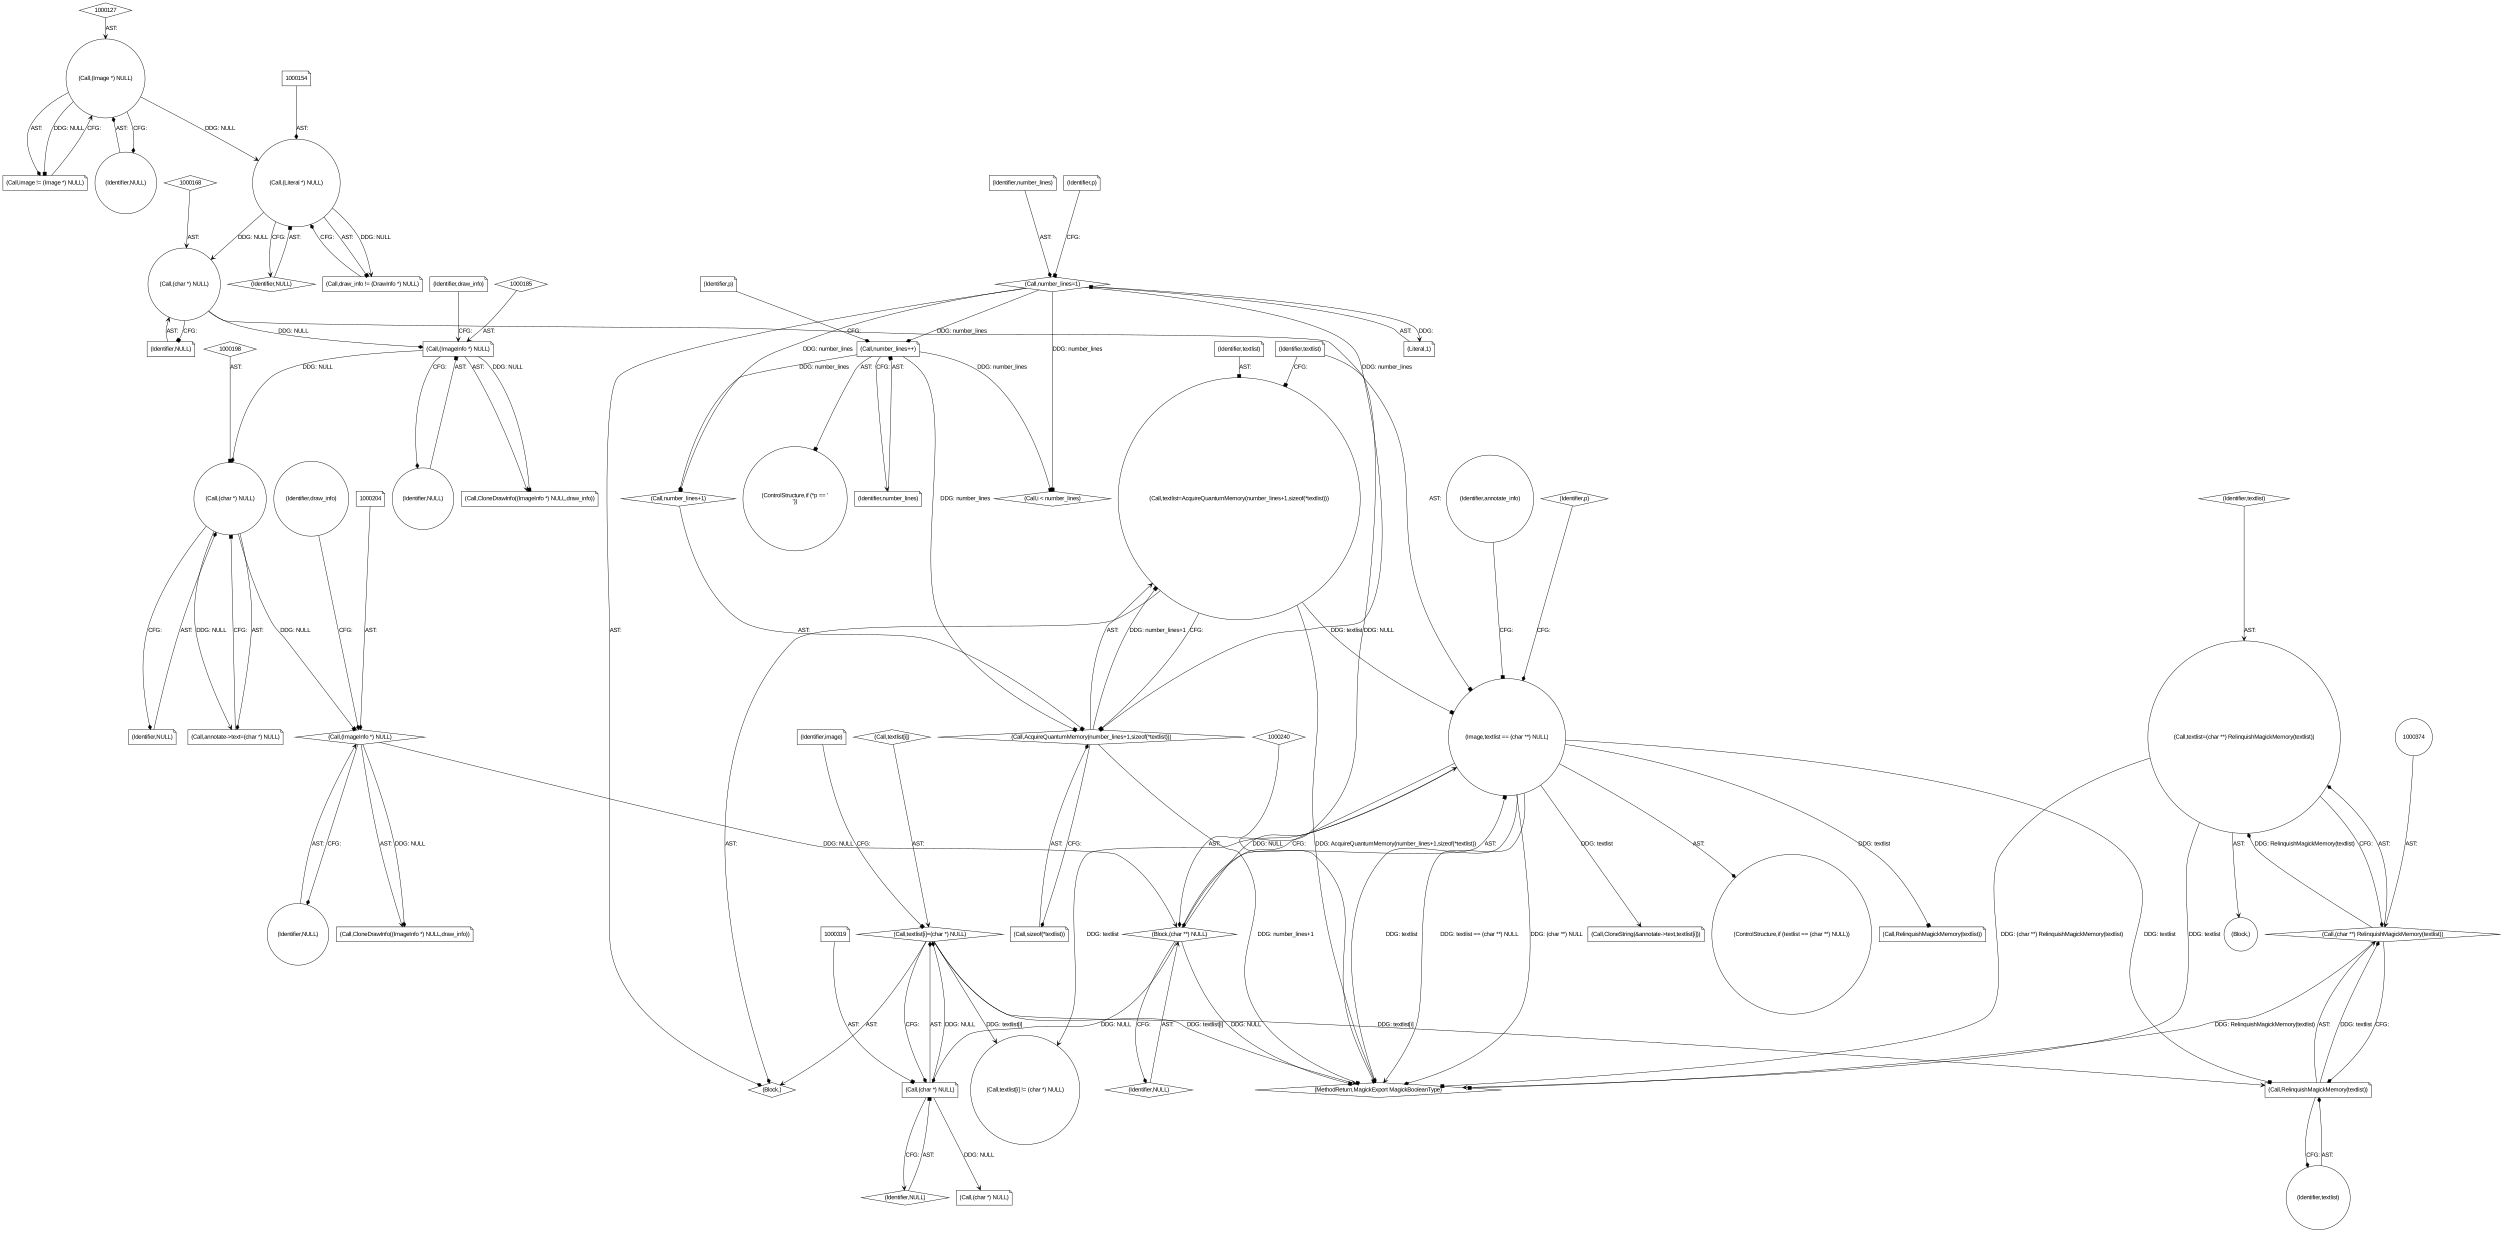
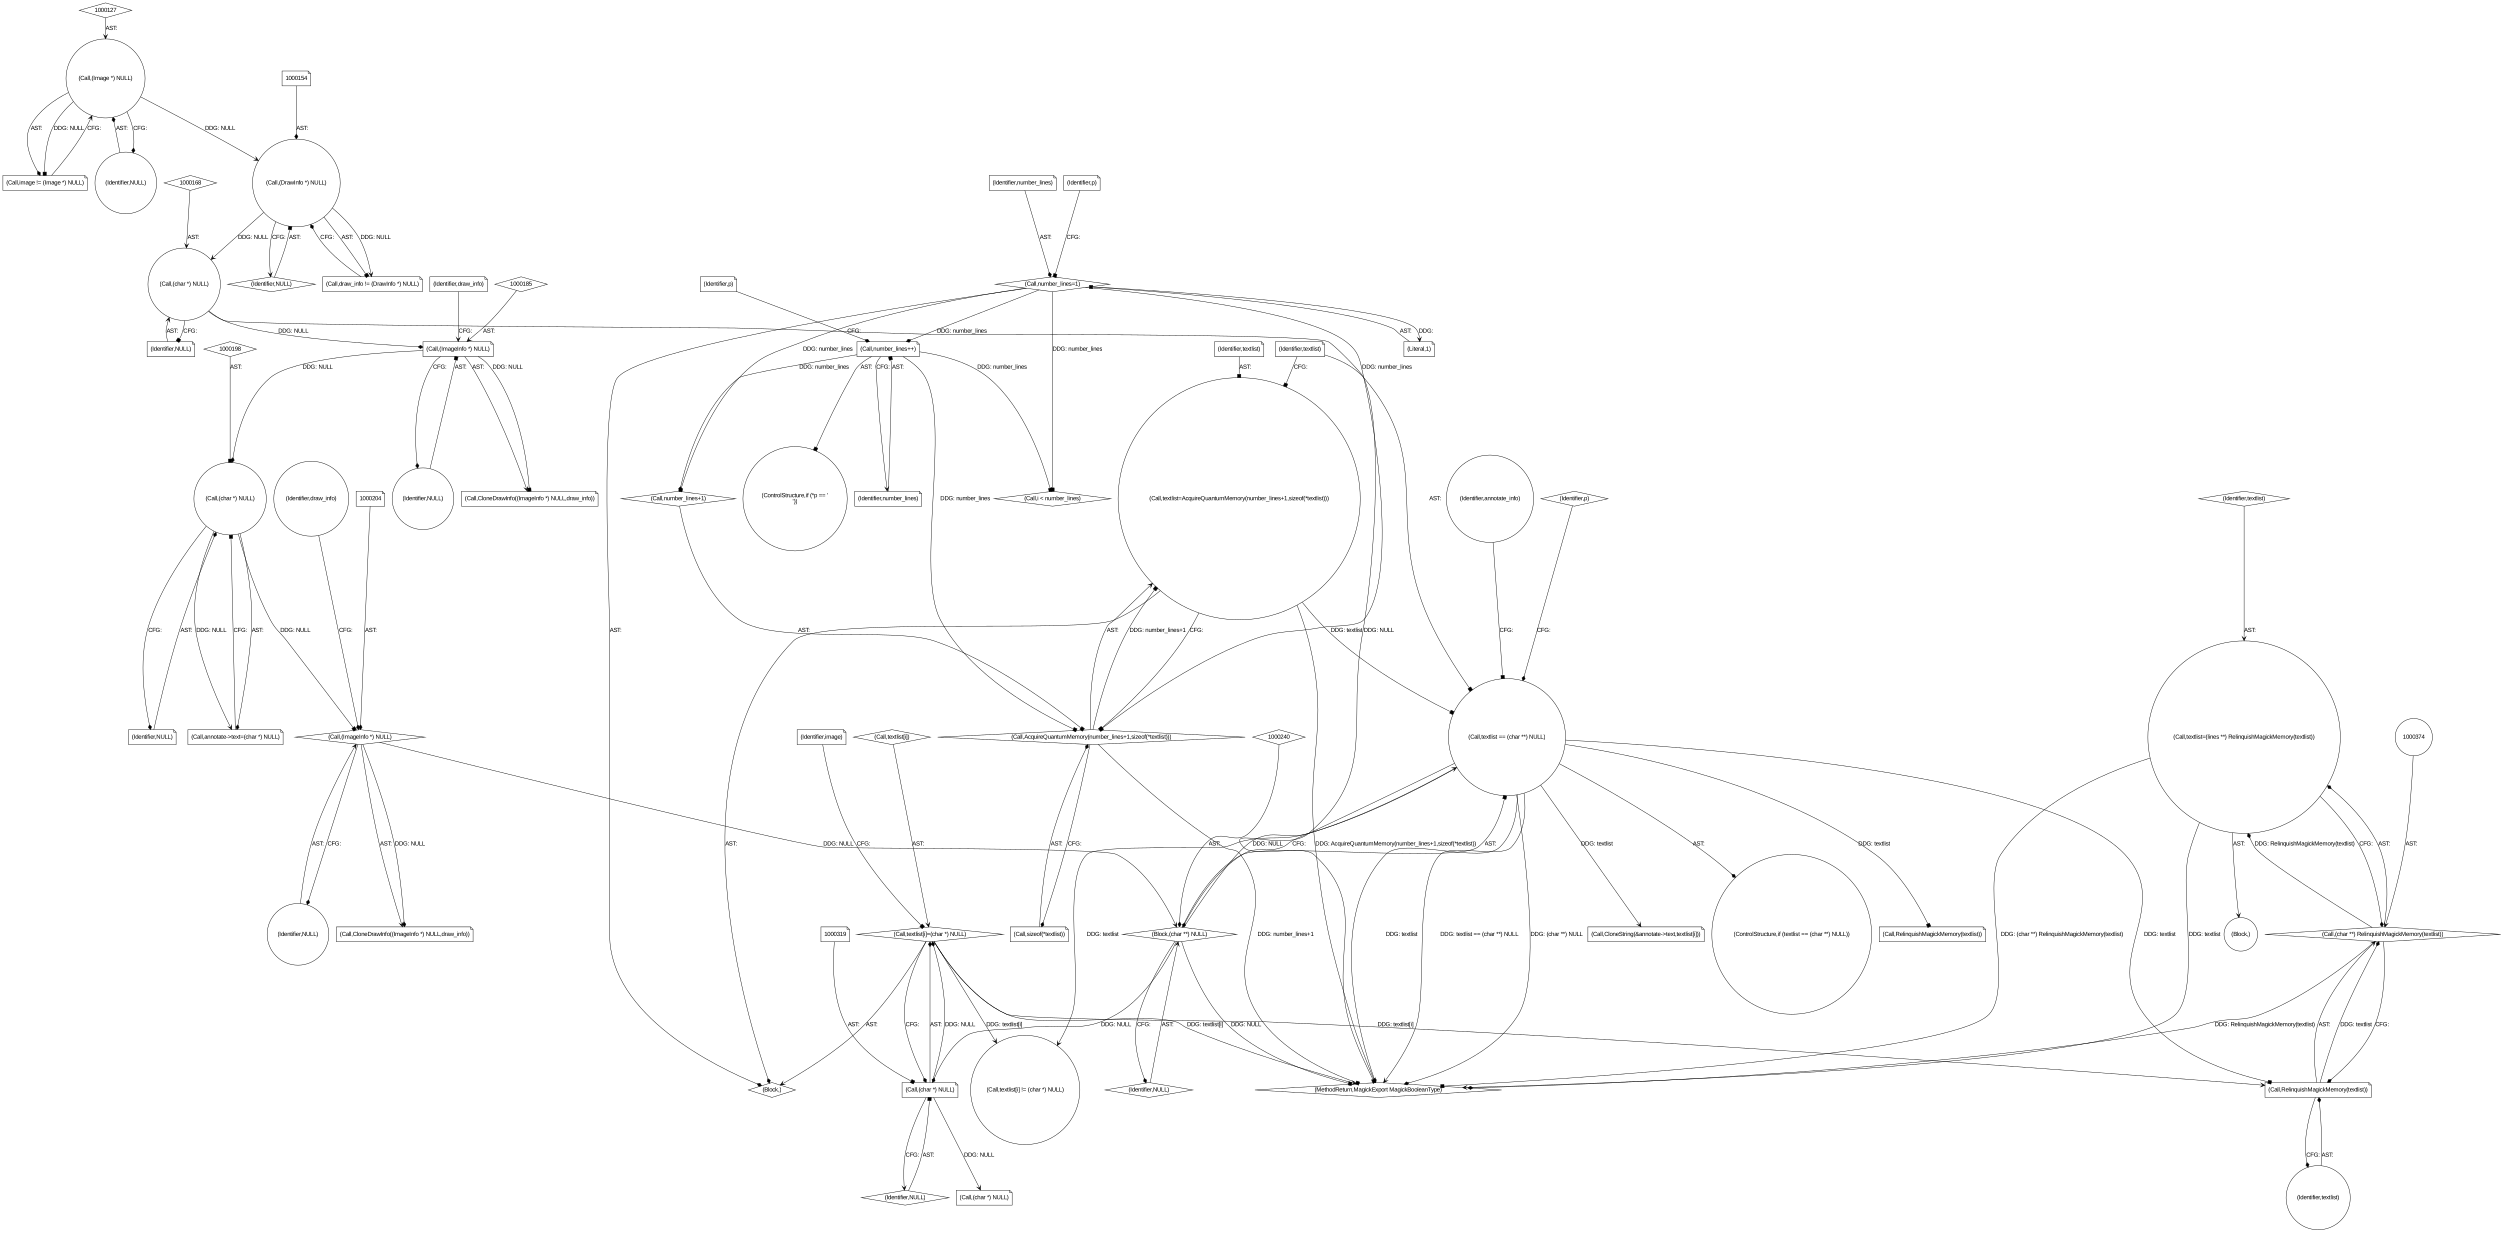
node "(Call,(Literal *) NULL)": label "(Call,(Literal *) NULL)" -> "(Call,(DrawInfo *) NULL)"
node "(Image,textlist == (char **) NULL)": label "(Image,textlist == (char **) NULL)" -> "(Call,textlist == (char **) NULL)"
node "(Call,textlist=(char **) RelinquishMagickMemory(textlist))": label "(Call,textlist=(char **) RelinquishMagickMemory(textlist))" -> "(Call,textlist=(lines **) RelinquishMagickMemory(textlist))"
edge "(Call,(char **) RelinquishMagickMemory(textlist))" -> "(MethodReturn,MagickExport MagickBooleanType)": arrowhead box -> diamond
